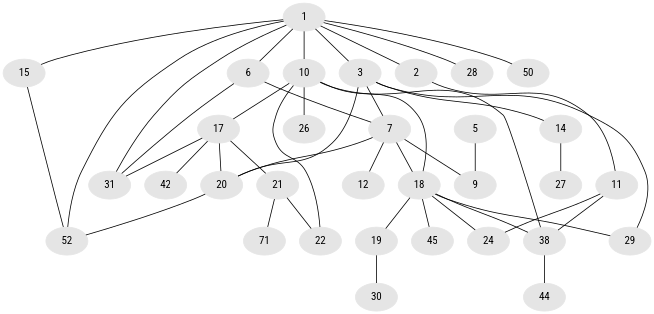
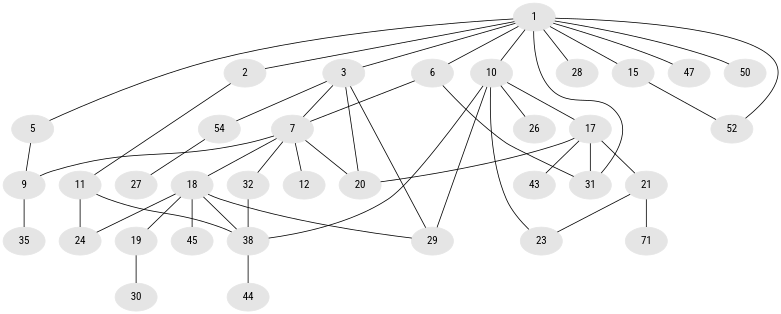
edge "1" -- "5": added
node "47": added
edge "10" -- "18": now "10" -- "29"
node "14": label "14" -> "54"
node "42": label "42" -> "43"
node "32": added
edge "20" -- "52": removed
node "35": added
node "22": label "22" -> "23"
